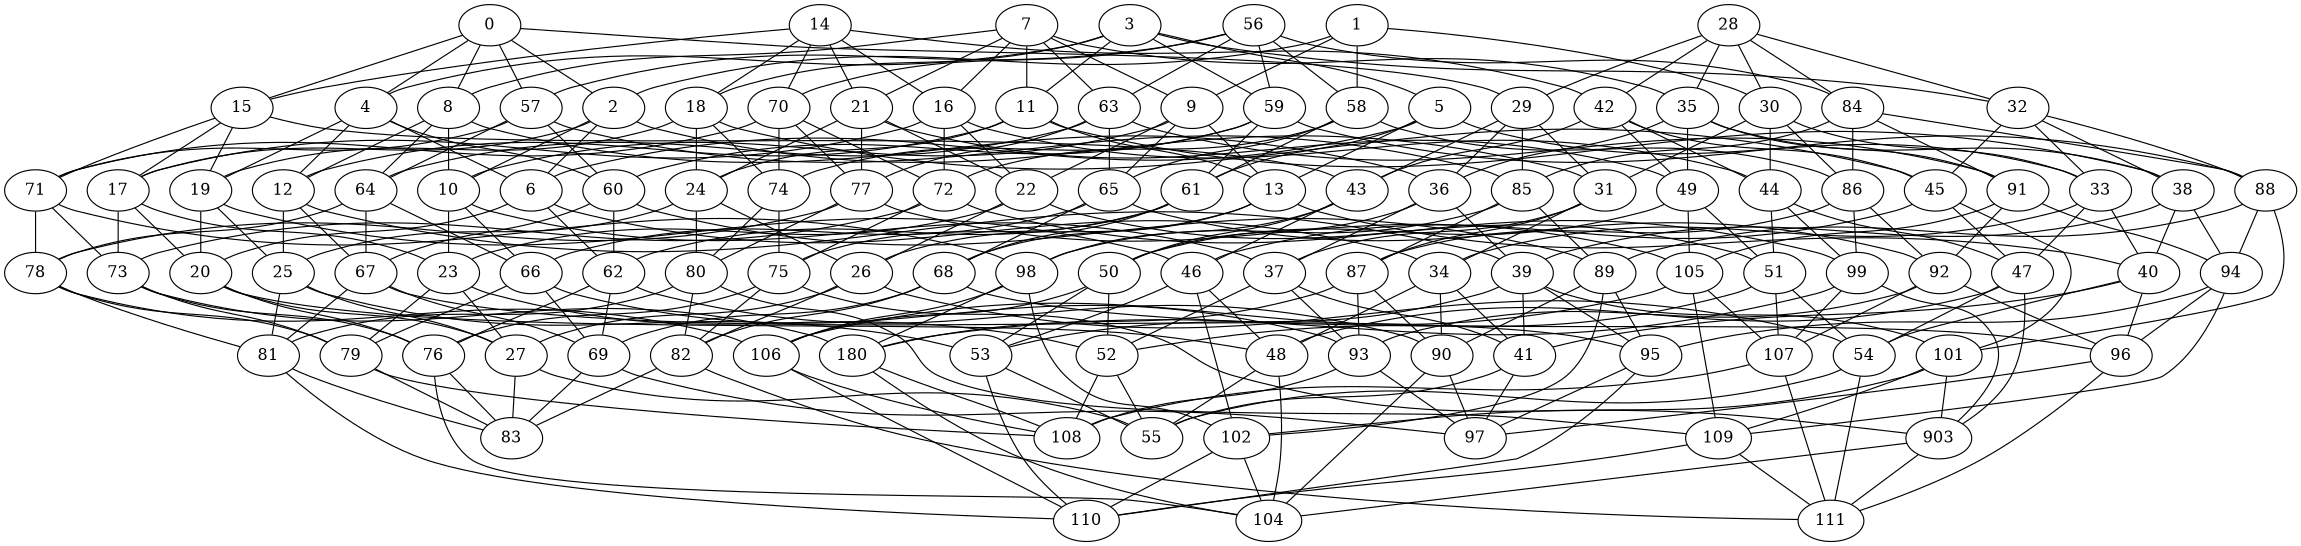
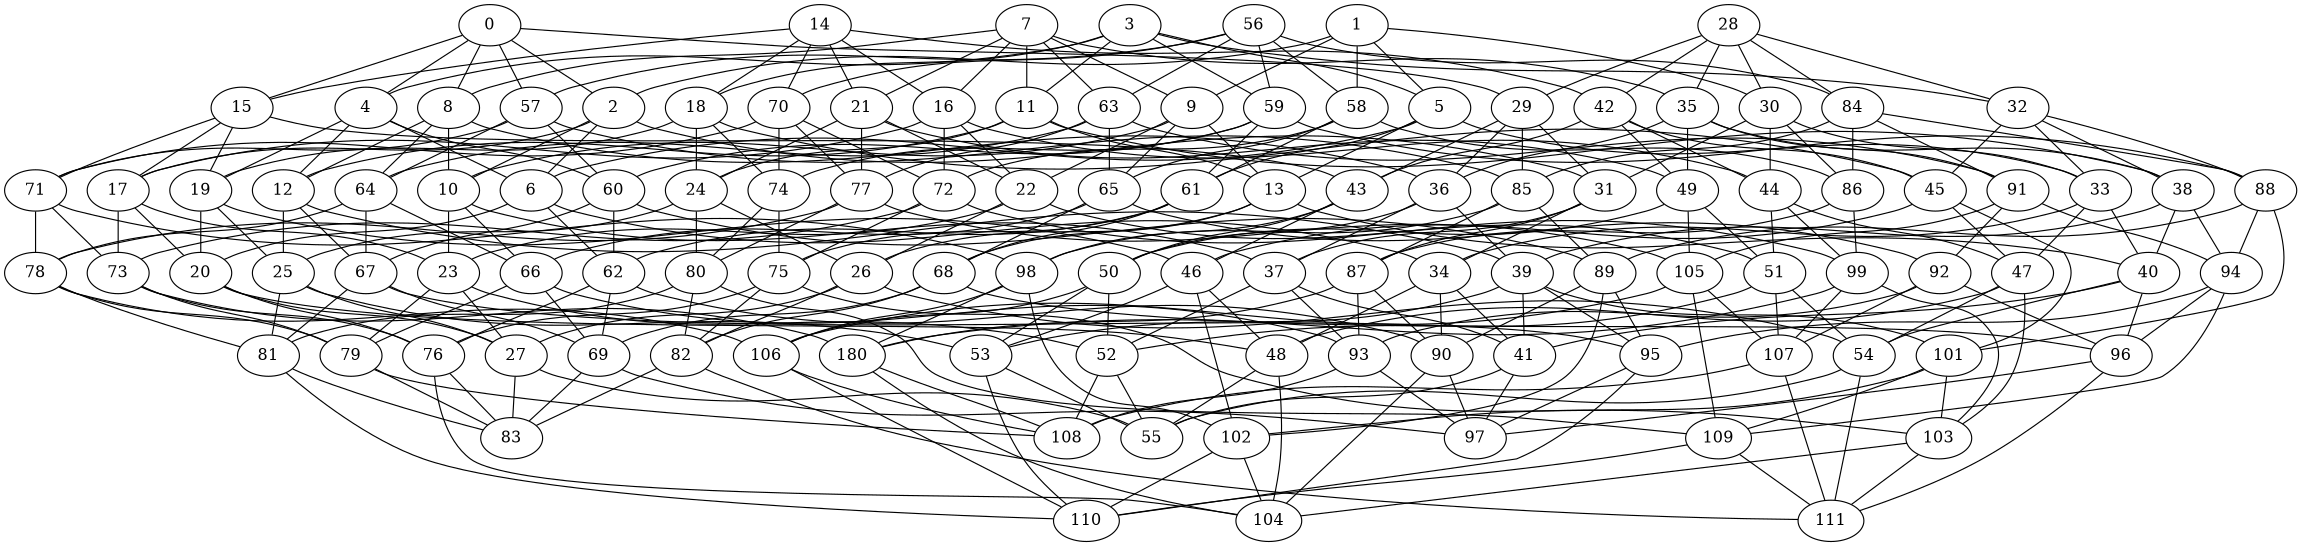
edge "1" -- "5": added
edge "86" -- "92": removed
node "903": label "903" -> "103"
